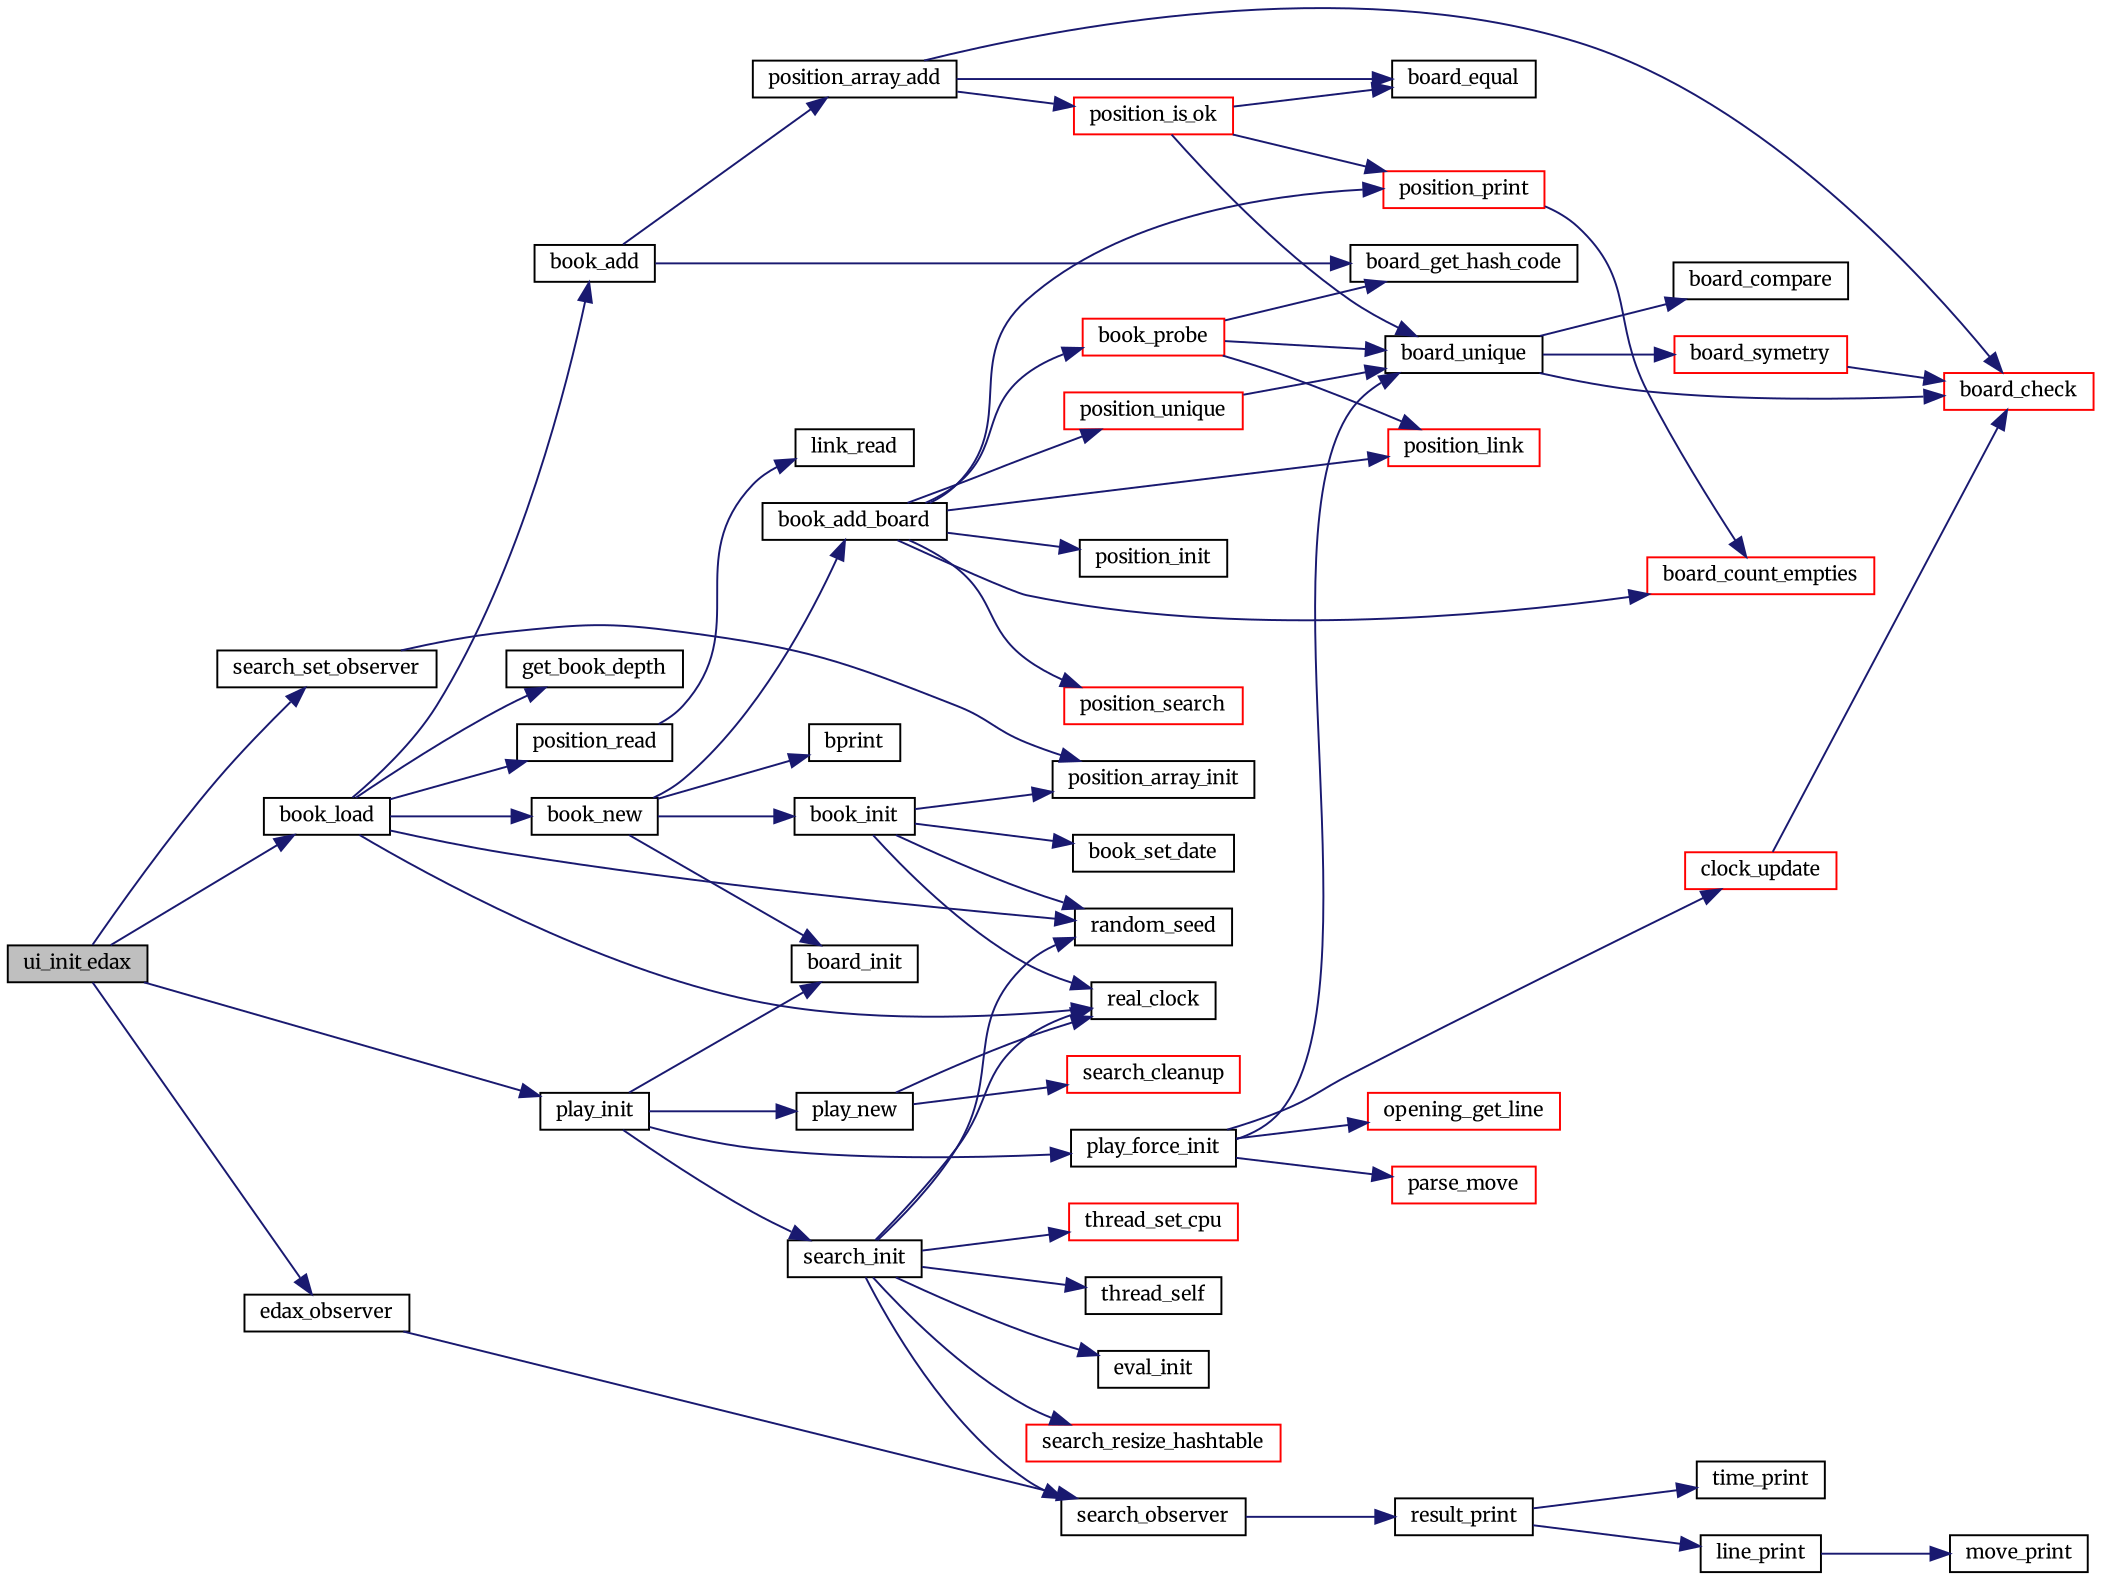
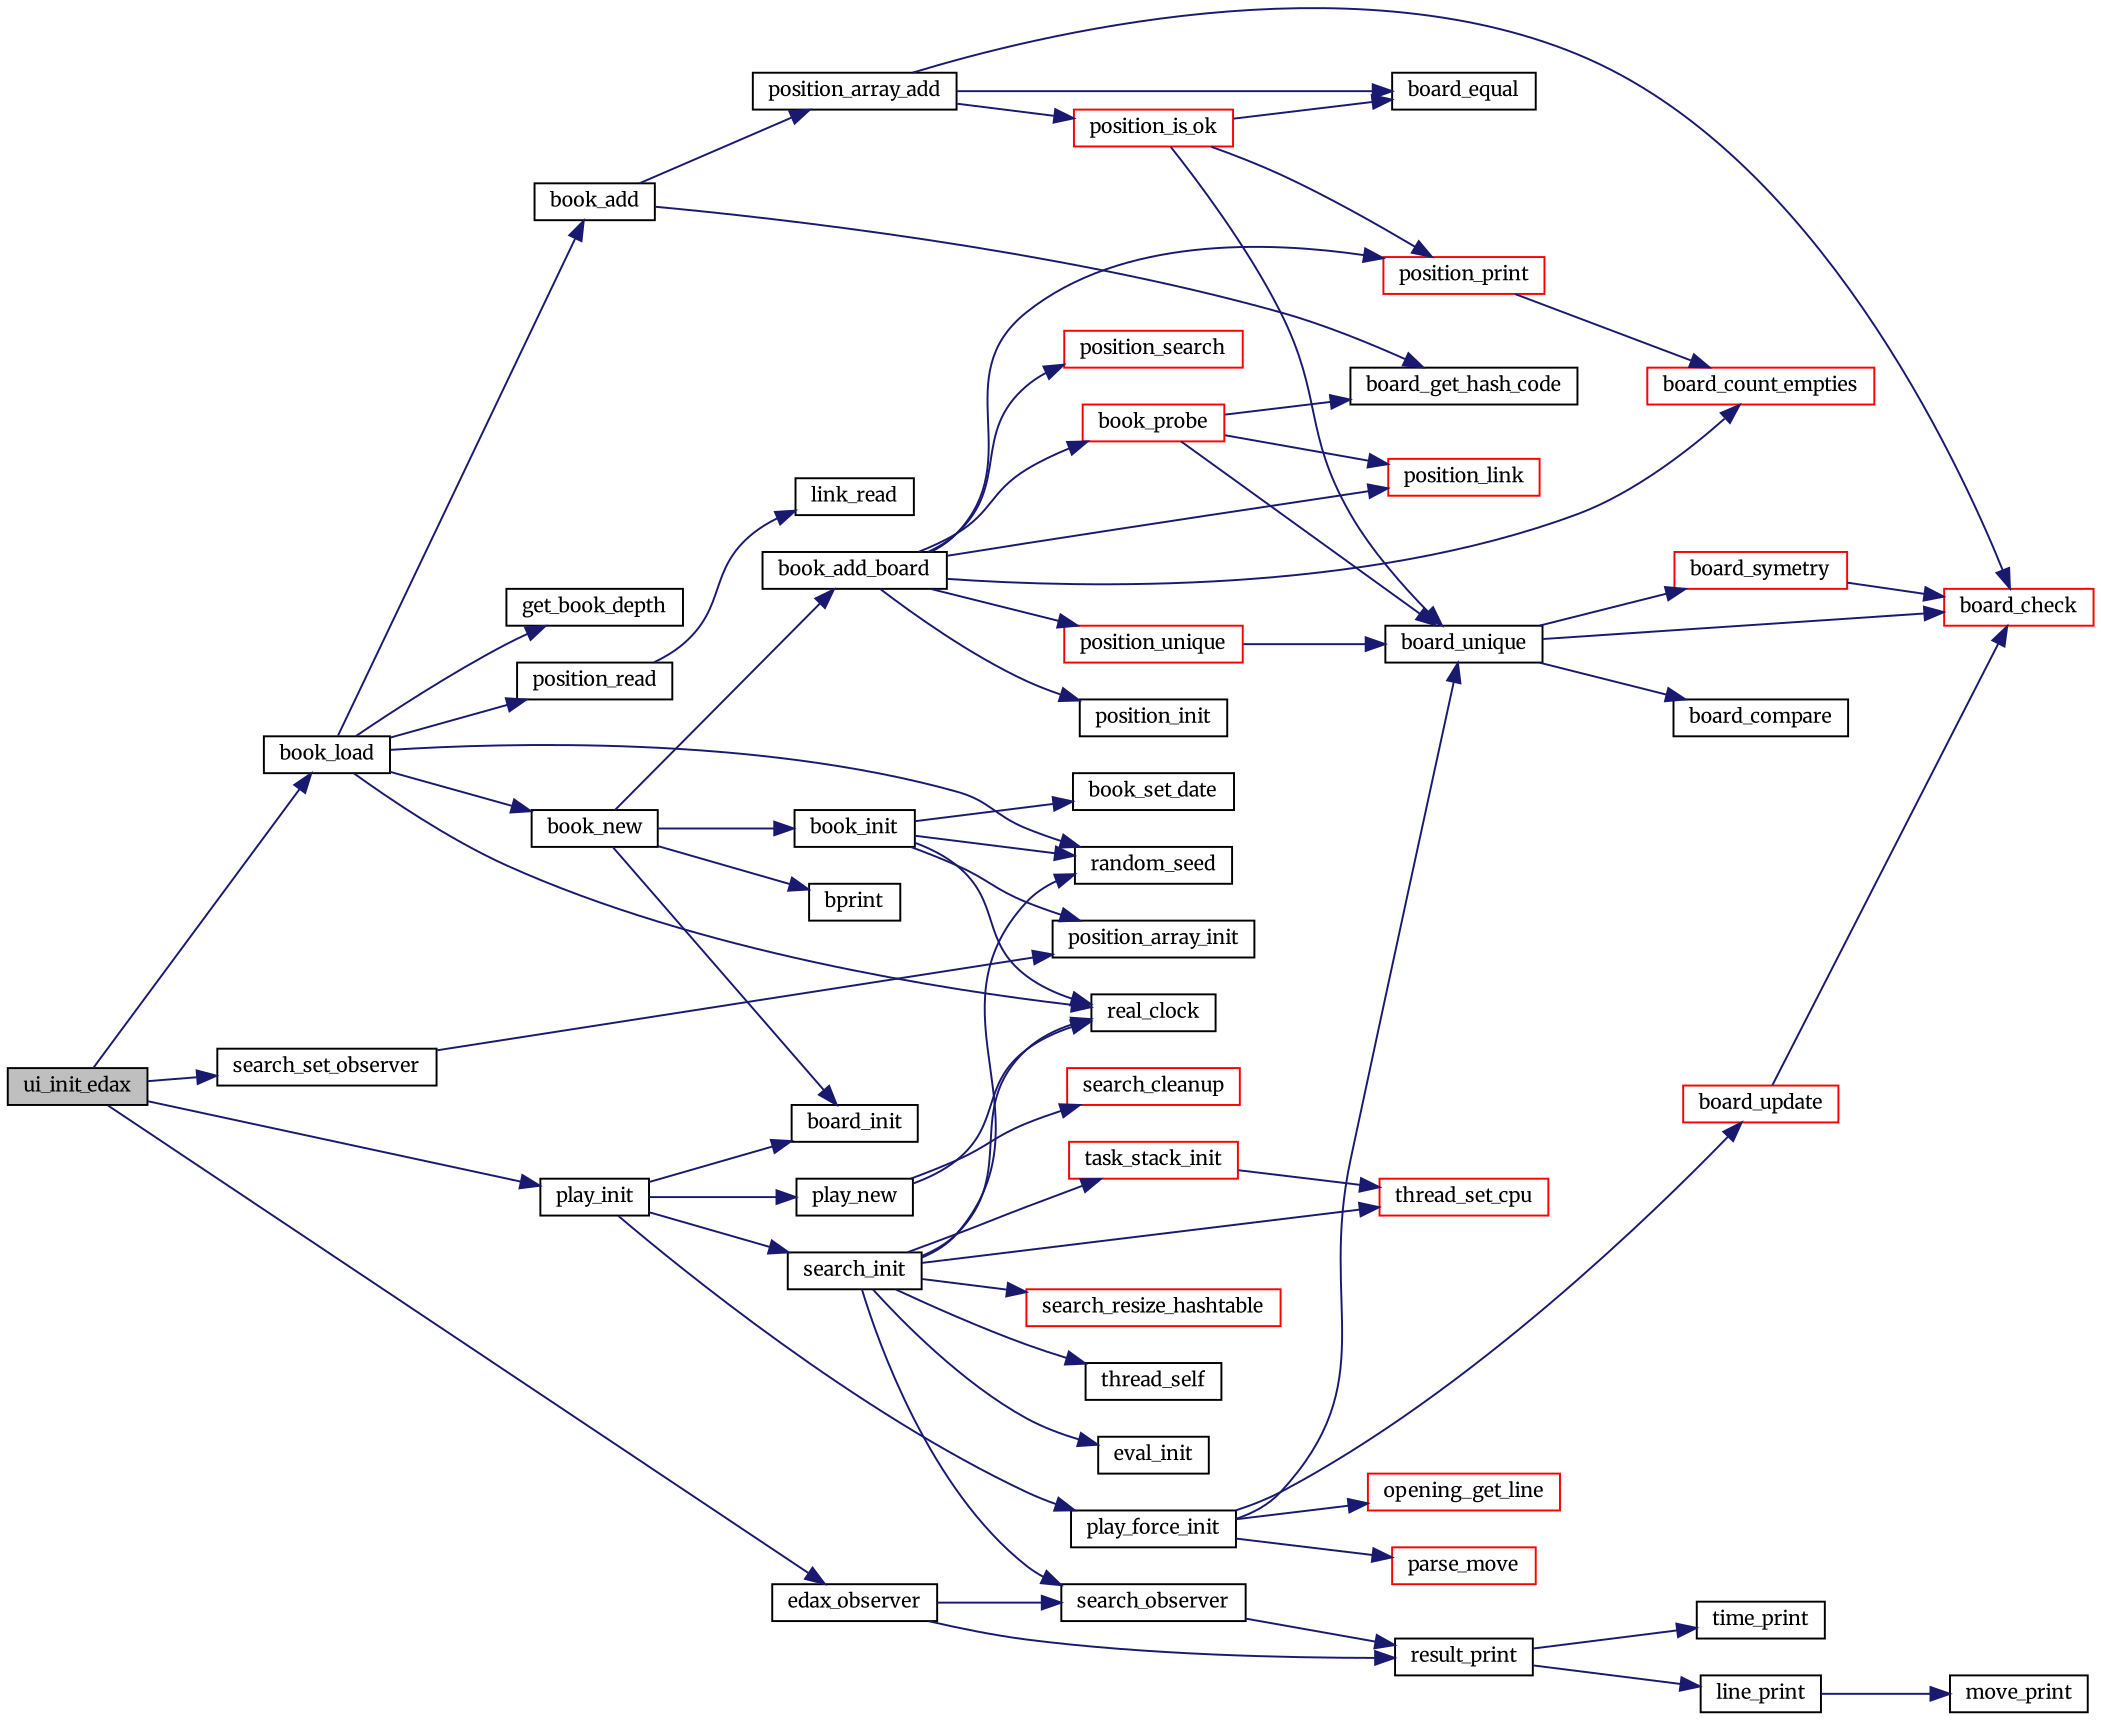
node "clock_update": label "clock_update" -> "board_update"
node "task_stack_init": added
edge "edax_observer" -> "result_print": added
